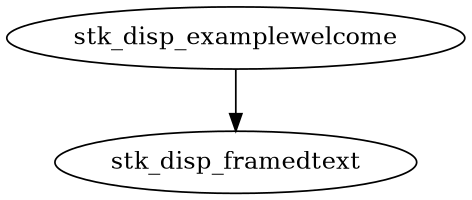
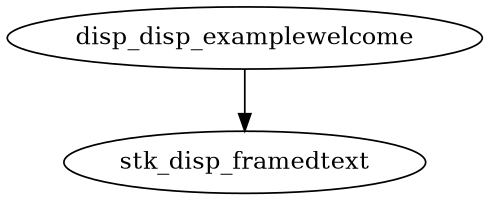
node "stk_disp_examplewelcome": label "stk_disp_examplewelcome" -> "disp_disp_examplewelcome"
